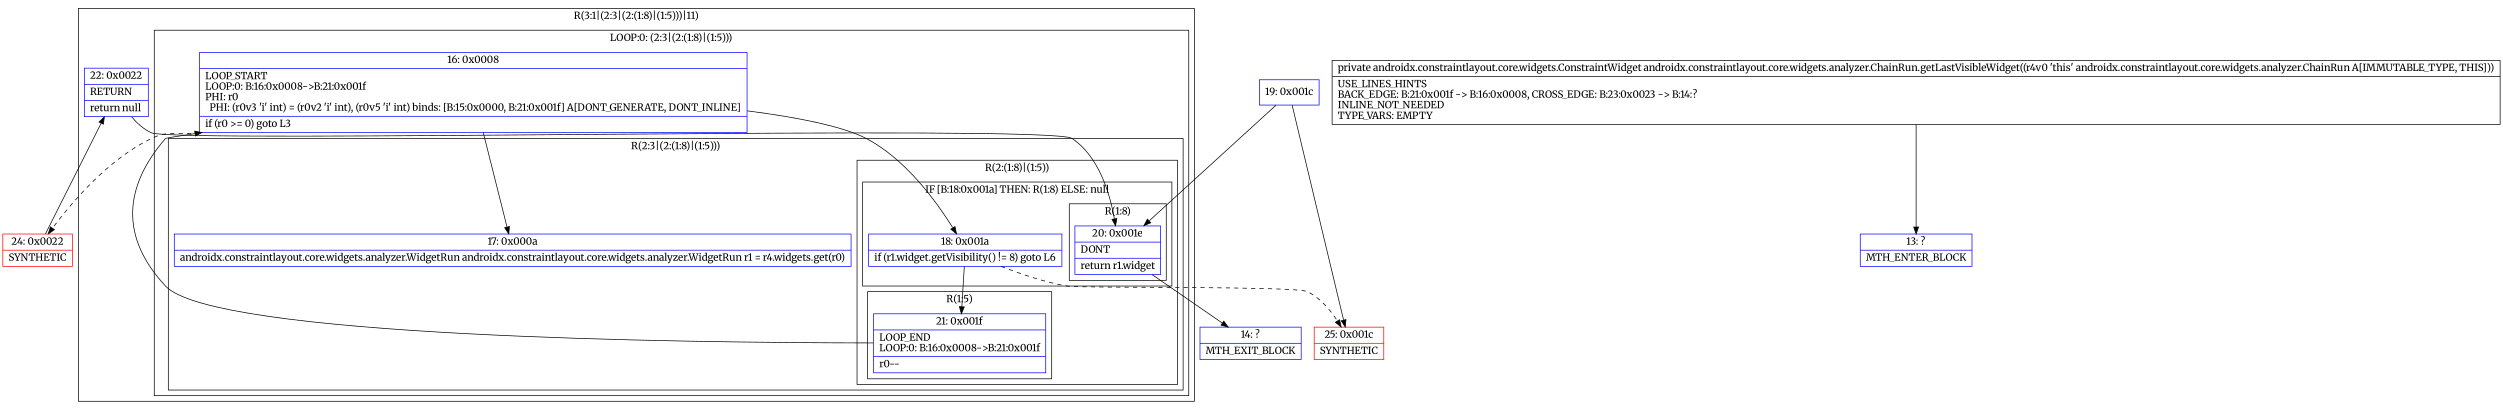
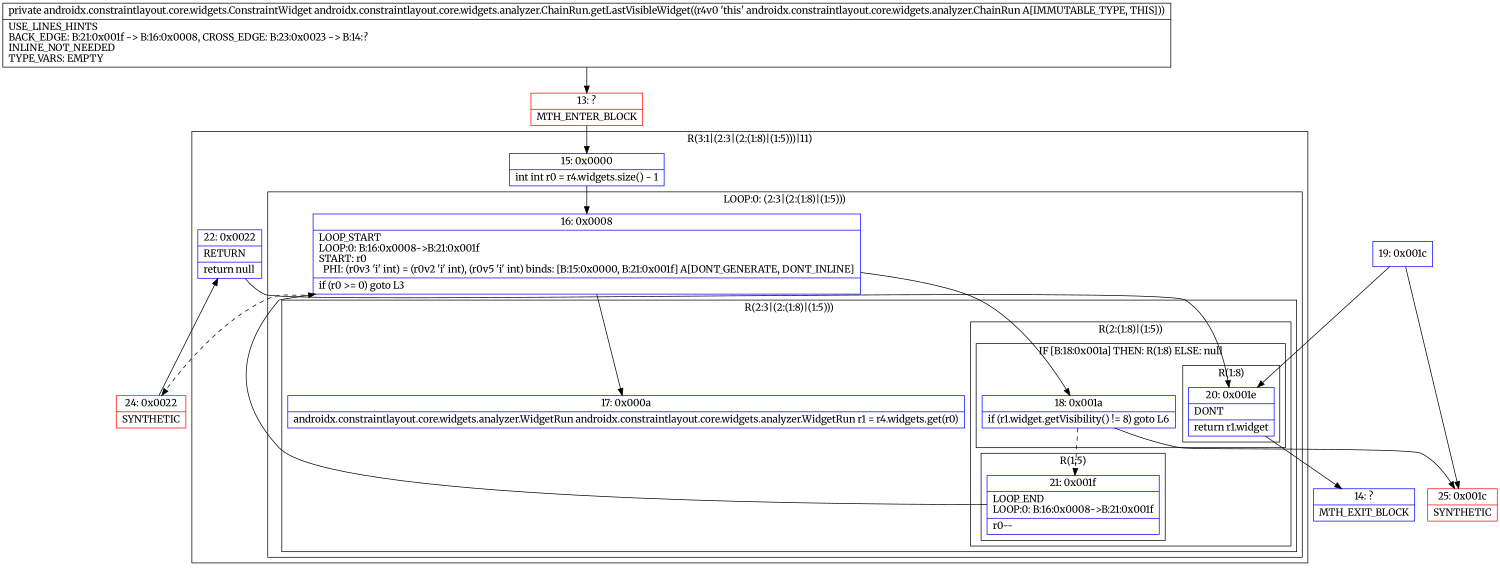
node "16: 0x0008": text "PHI: r0" -> "START: r0"
node "15: 0x0000": added
node "13: ?": color blue -> red
edge "18: 0x001a" -> "21: 0x001f": style solid -> dashed
edge "18: 0x001a" -> "25: 0x001c": style dashed -> solid
